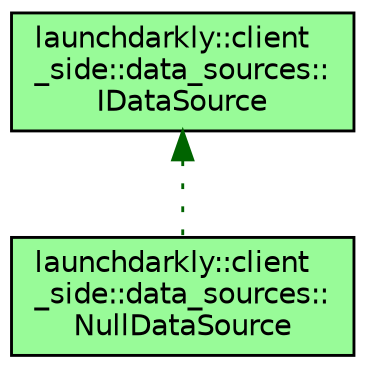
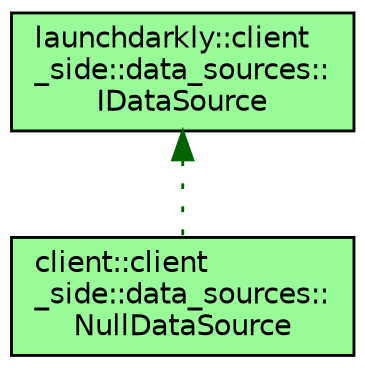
node "launchdarkly::client _side::data_sources:: NullDataSource": label "launchdarkly::client _side::data_sources:: NullDataSource" -> "client::client _side::data_sources:: NullDataSource"
